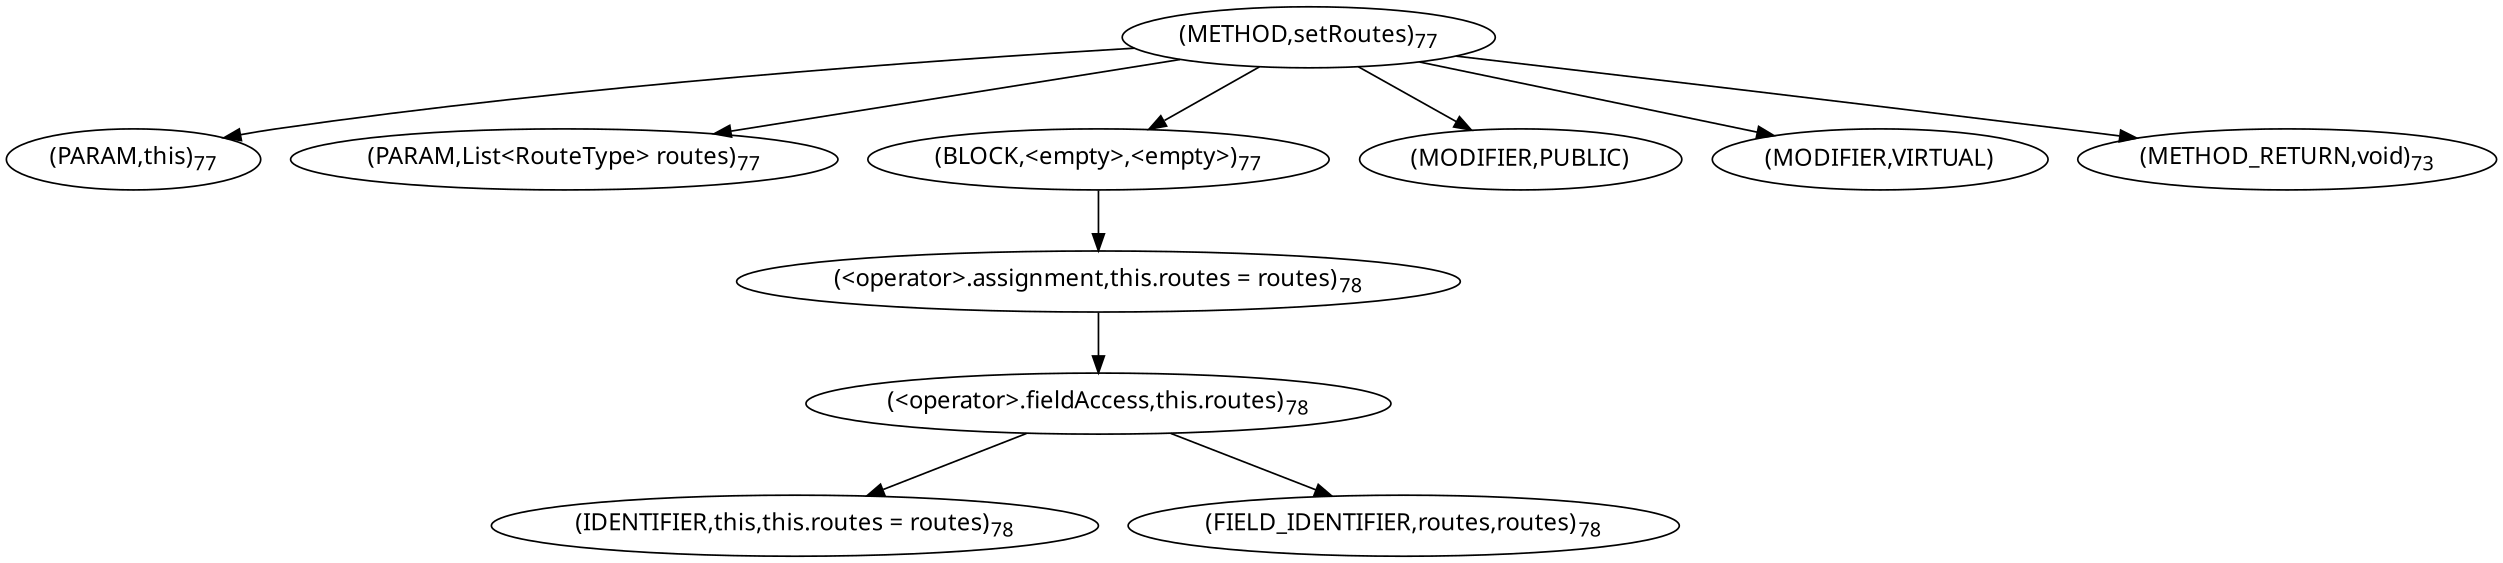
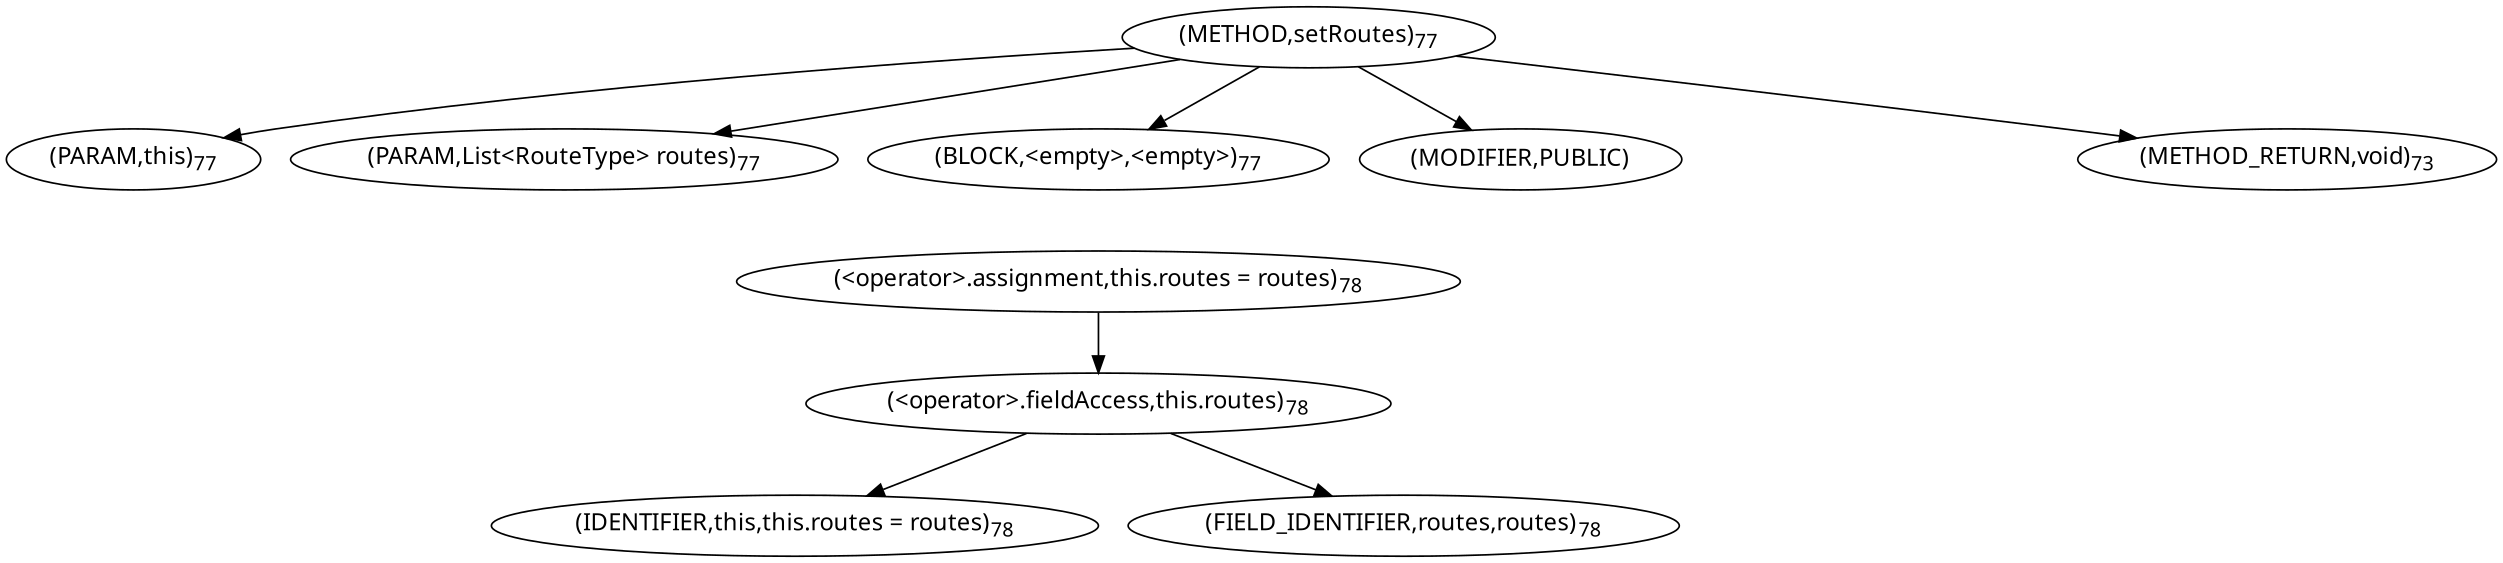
node "(MODIFIER,VIRTUAL)": removed
edge "(BLOCK,<empty>,<empty>)" -> "(<operator>.assignment,this.routes = routes)": removed
